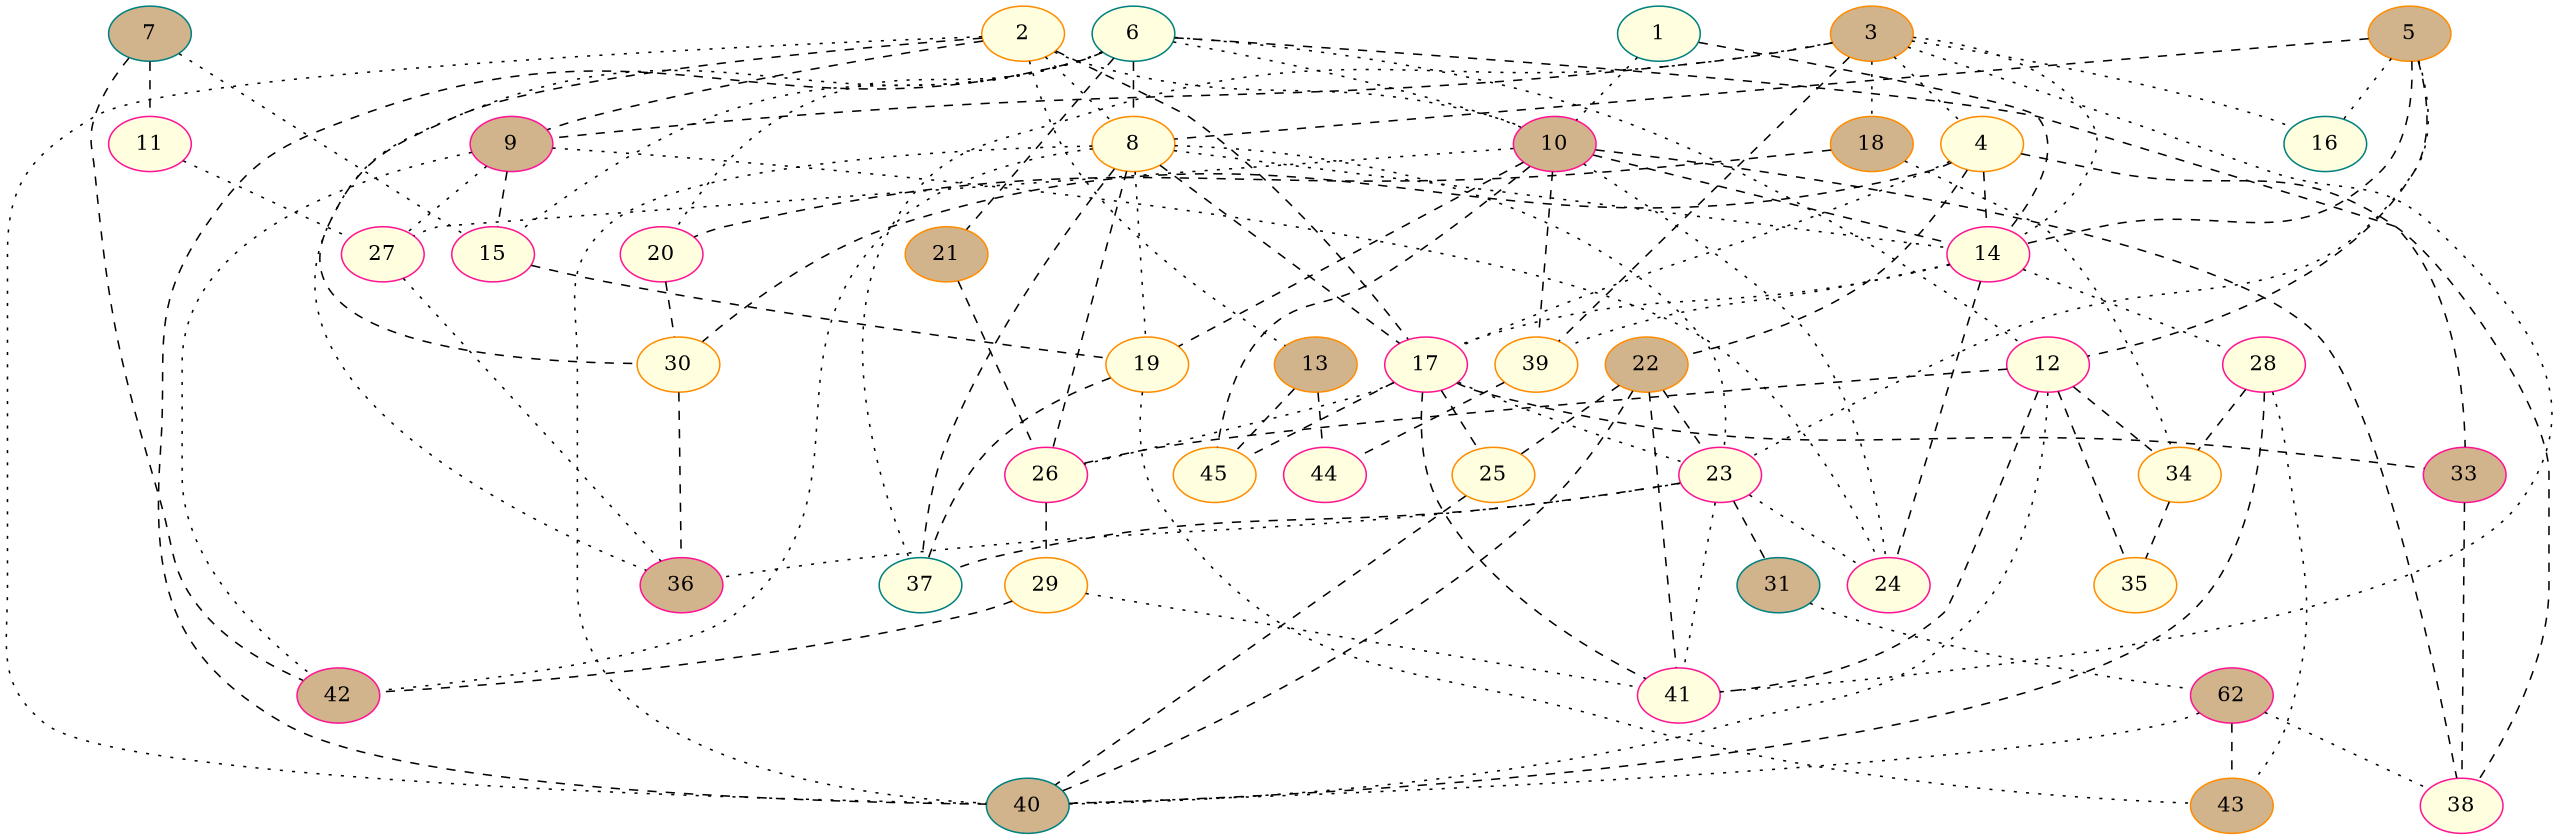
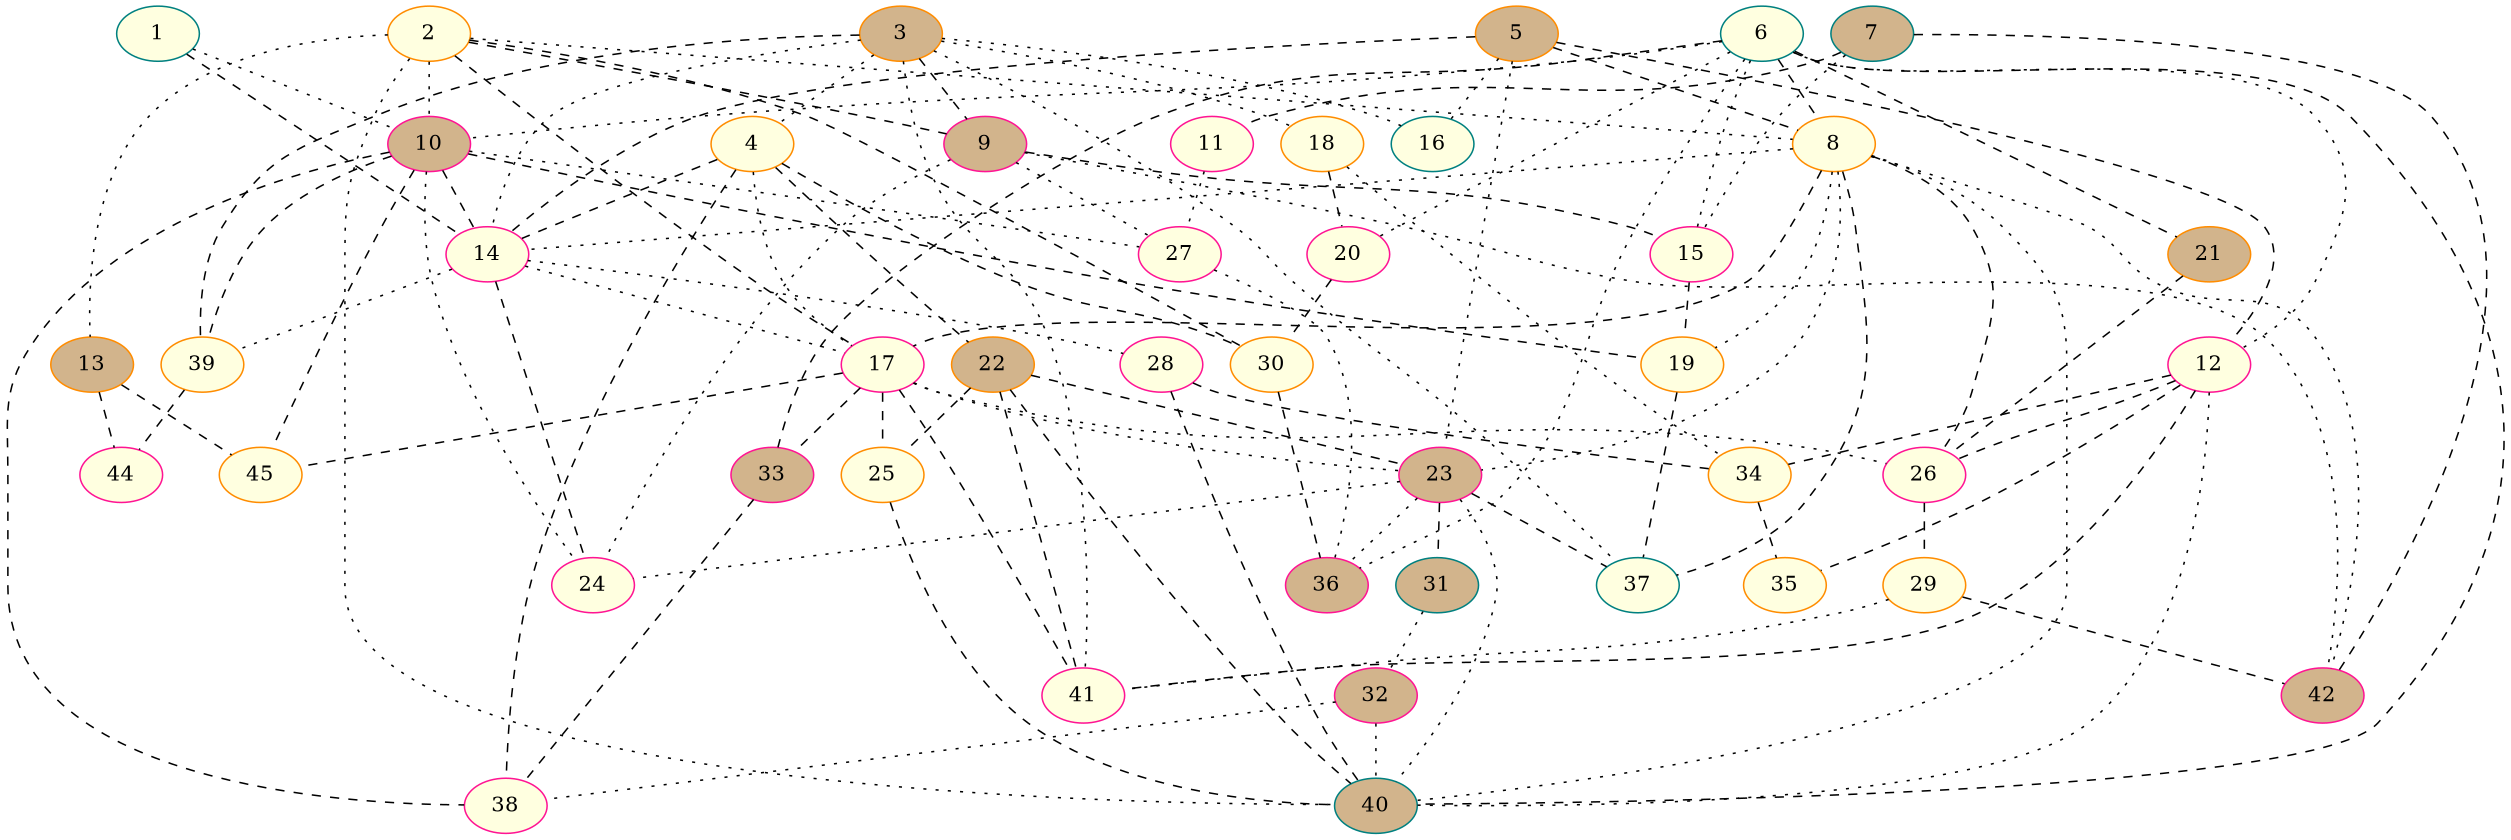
node "18": fillcolor tan -> lightyellow
node "23": fillcolor lightyellow -> tan
edge "23" -- "41": now "23" -- "40"
node "62": label "62" -> "32"
node "43": removed
